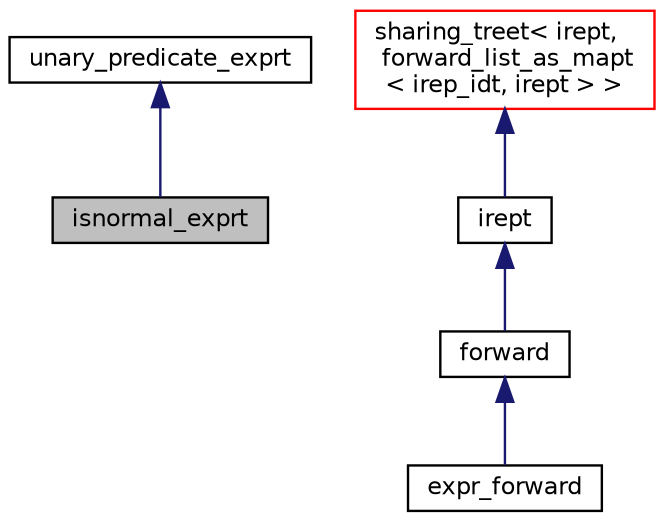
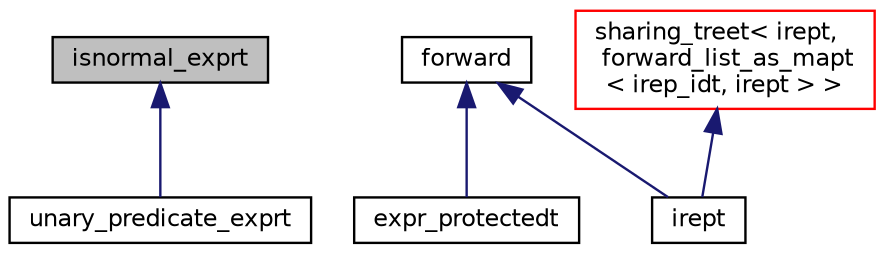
edge "isnormal_exprt" -> "unary_predicate_exprt": reversed
edge "forward" -> "irept": reversed
node "expr_forward": label "expr_forward" -> "expr_protectedt"
